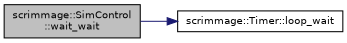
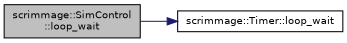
node "scrimmage::SimControl ::wait_wait": label "scrimmage::SimControl ::wait_wait" -> "scrimmage::SimControl ::loop_wait"
